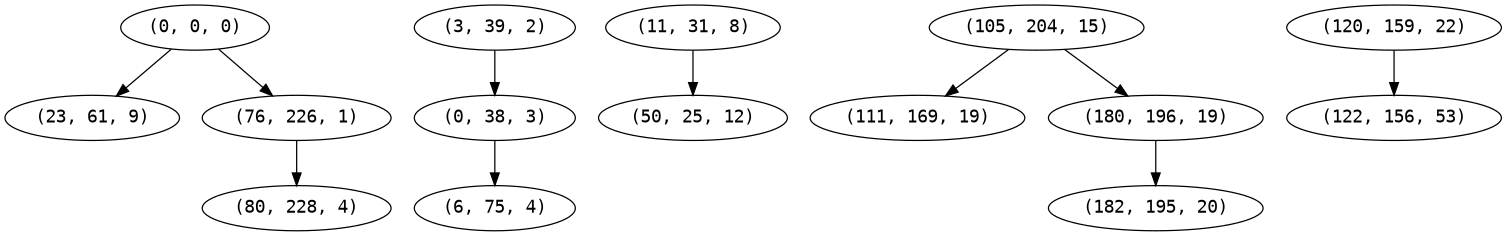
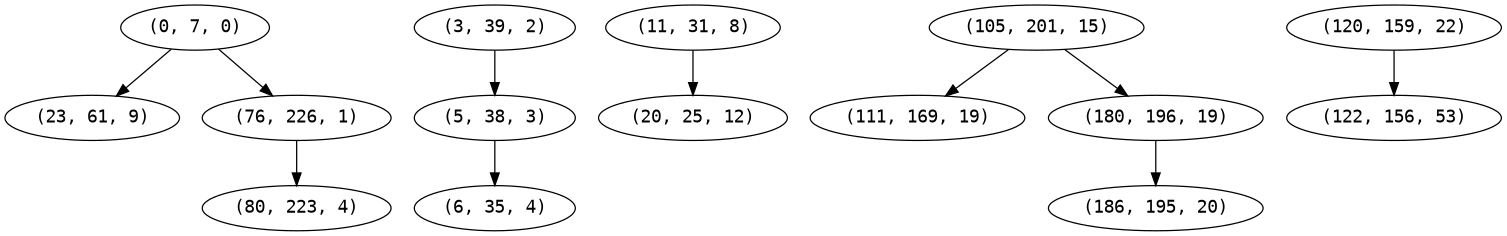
node "(0, 0, 0)": label "(0, 0, 0)" -> "(0, 7, 0)"
node "(105, 204, 15)": label "(105, 204, 15)" -> "(105, 201, 15)"
node "(0, 38, 3)": label "(0, 38, 3)" -> "(5, 38, 3)"
node "(50, 25, 12)": label "(50, 25, 12)" -> "(20, 25, 12)"
node "(80, 228, 4)": label "(80, 228, 4)" -> "(80, 223, 4)"
node "(6, 75, 4)": label "(6, 75, 4)" -> "(6, 35, 4)"
node "(182, 195, 20)": label "(182, 195, 20)" -> "(186, 195, 20)"
